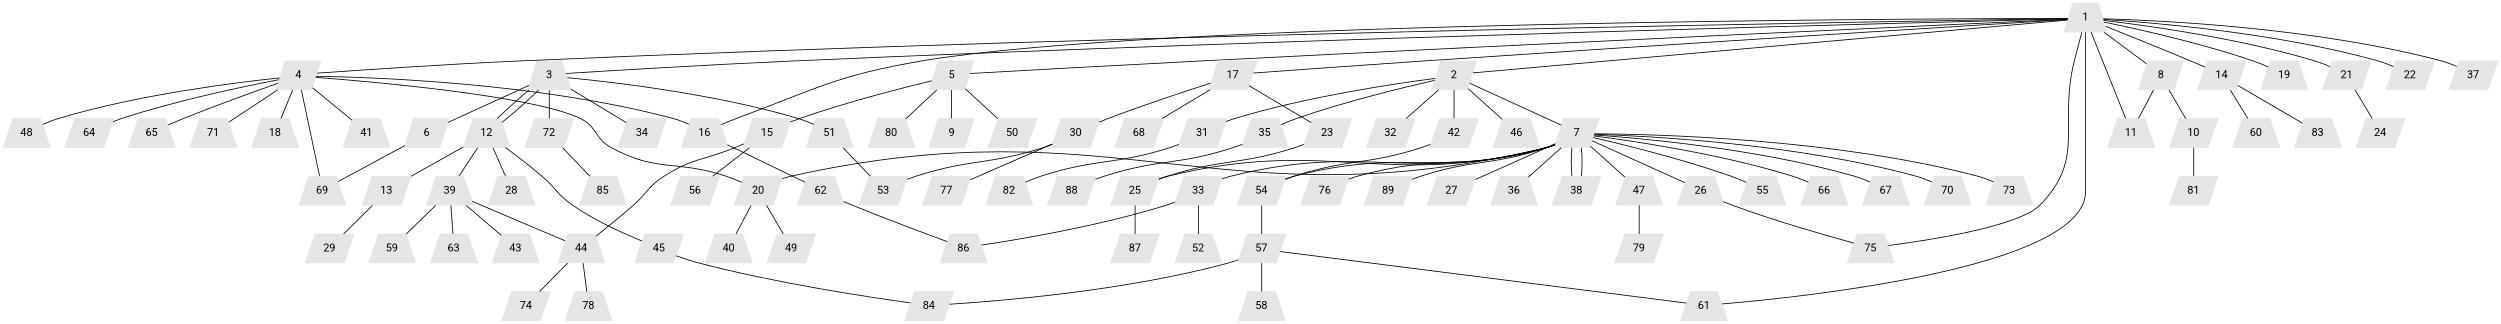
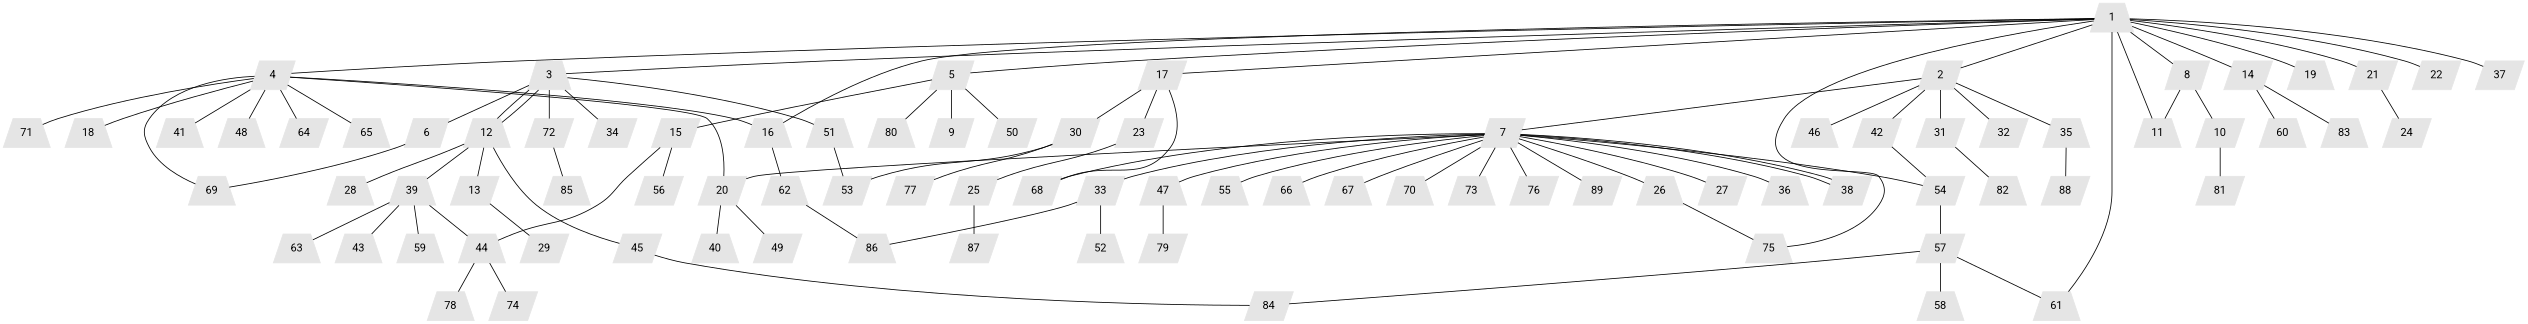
edge "7" -- "25": now "7" -- "68"
